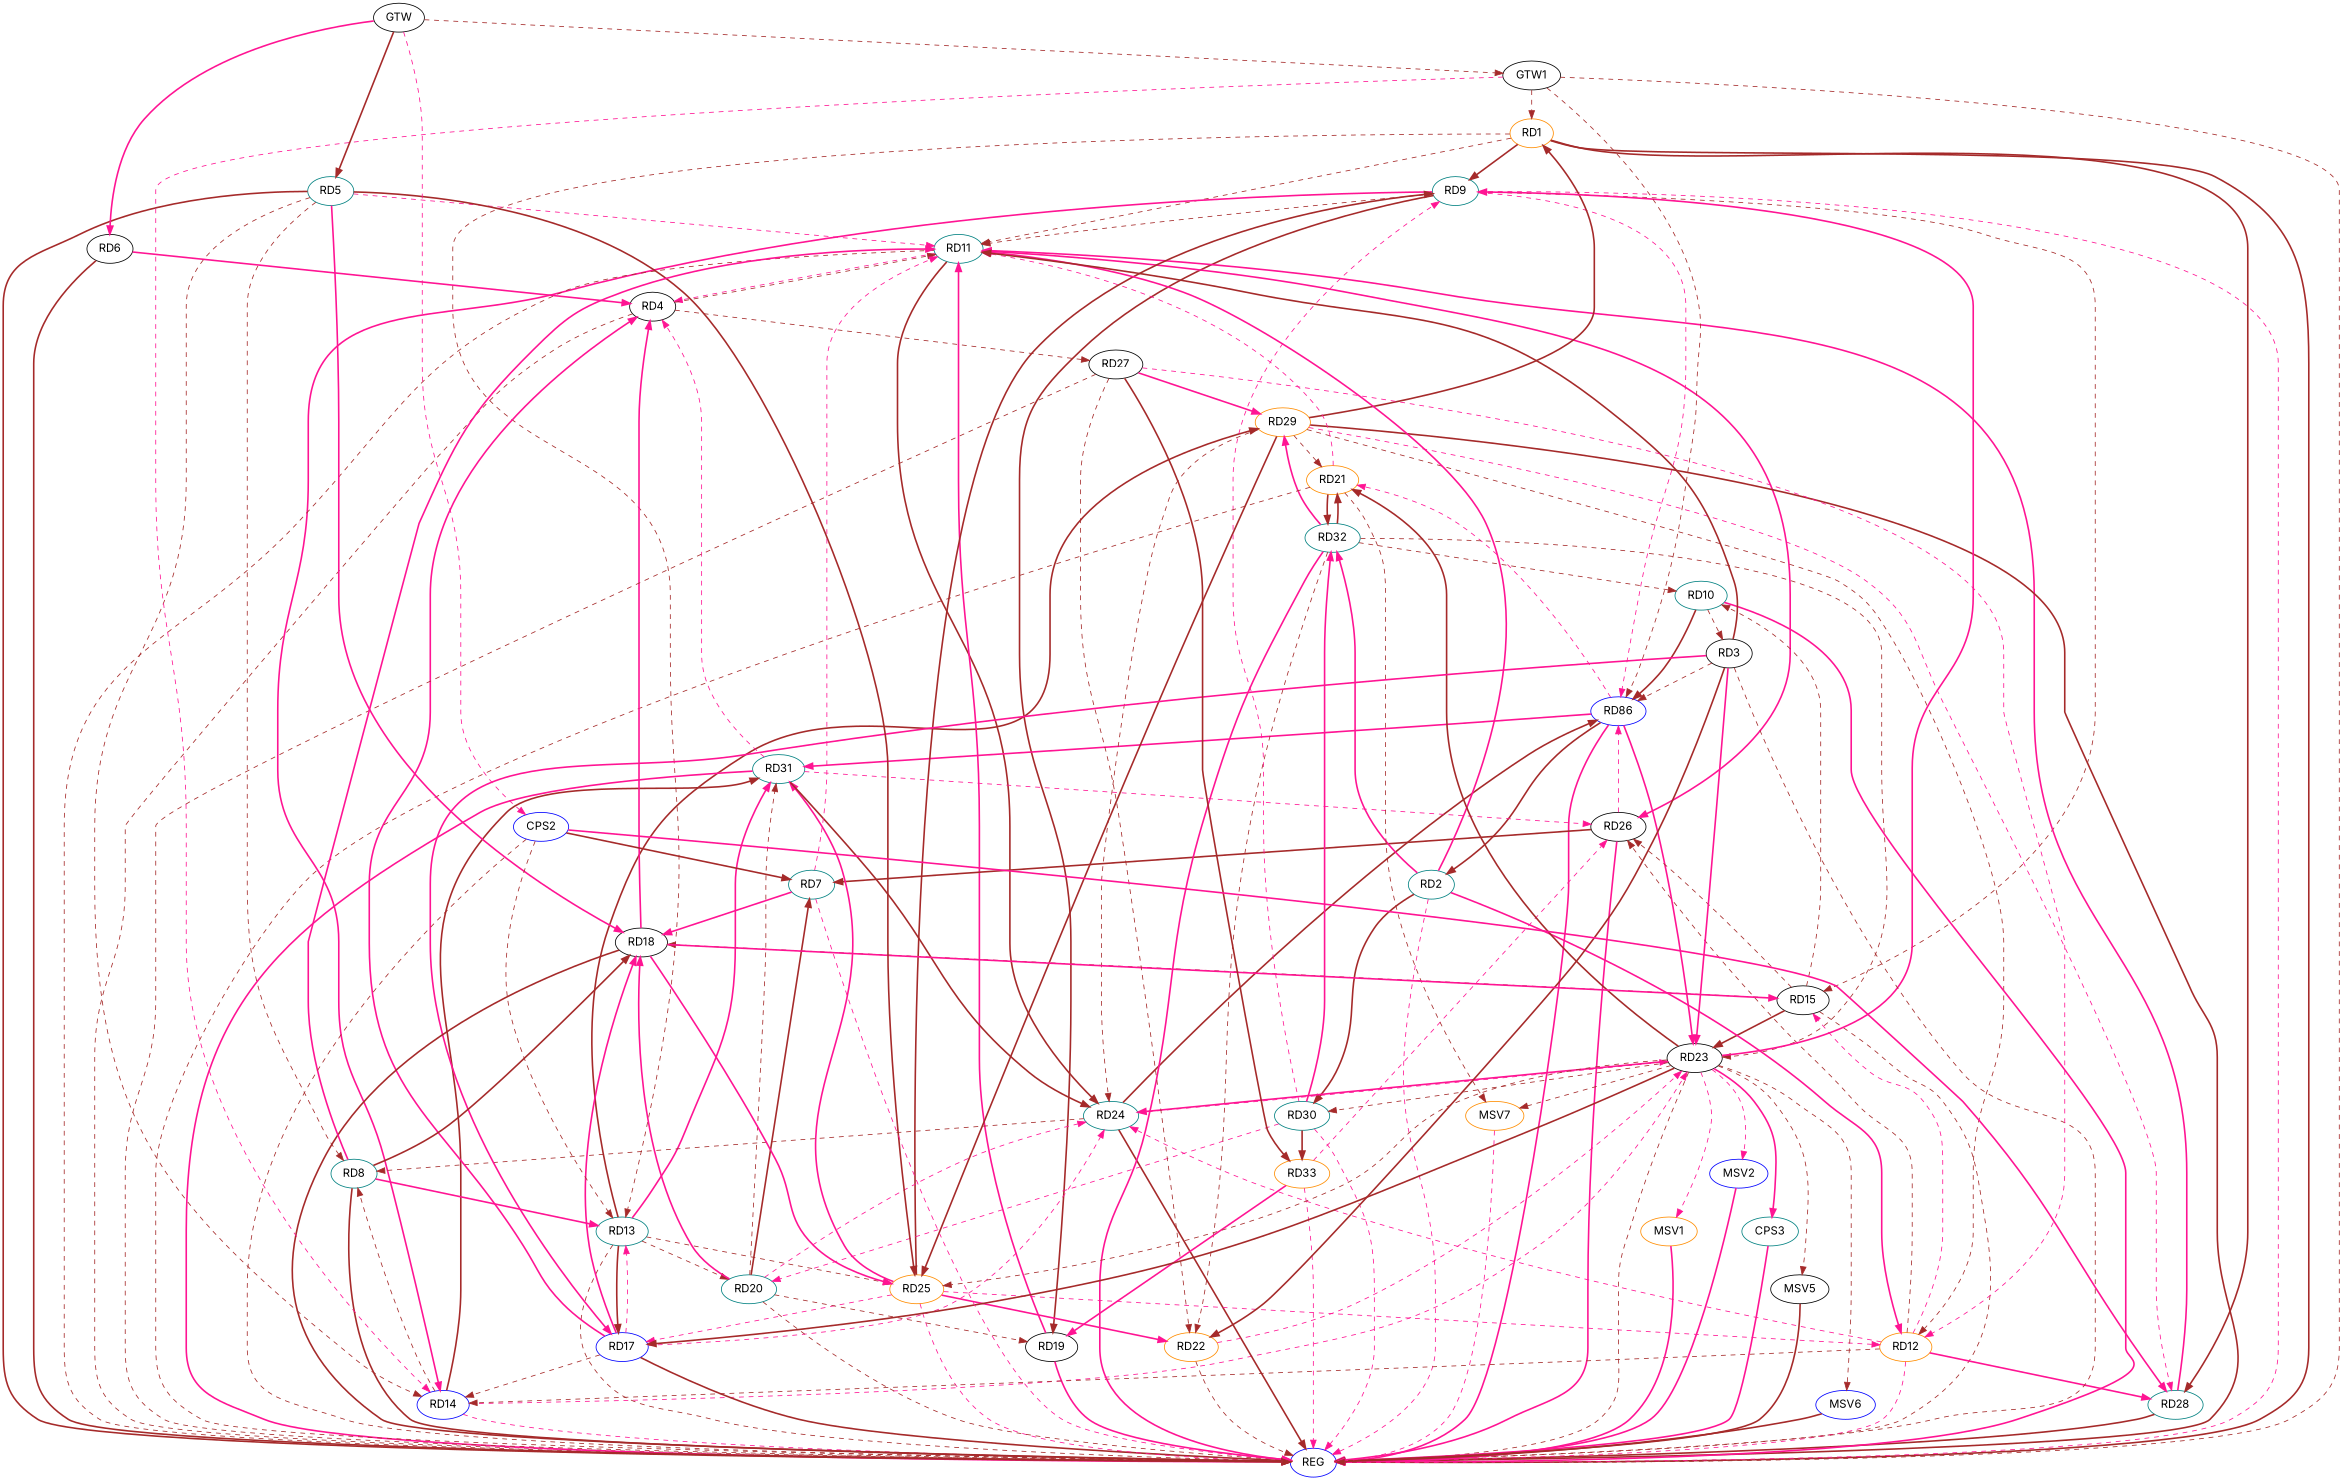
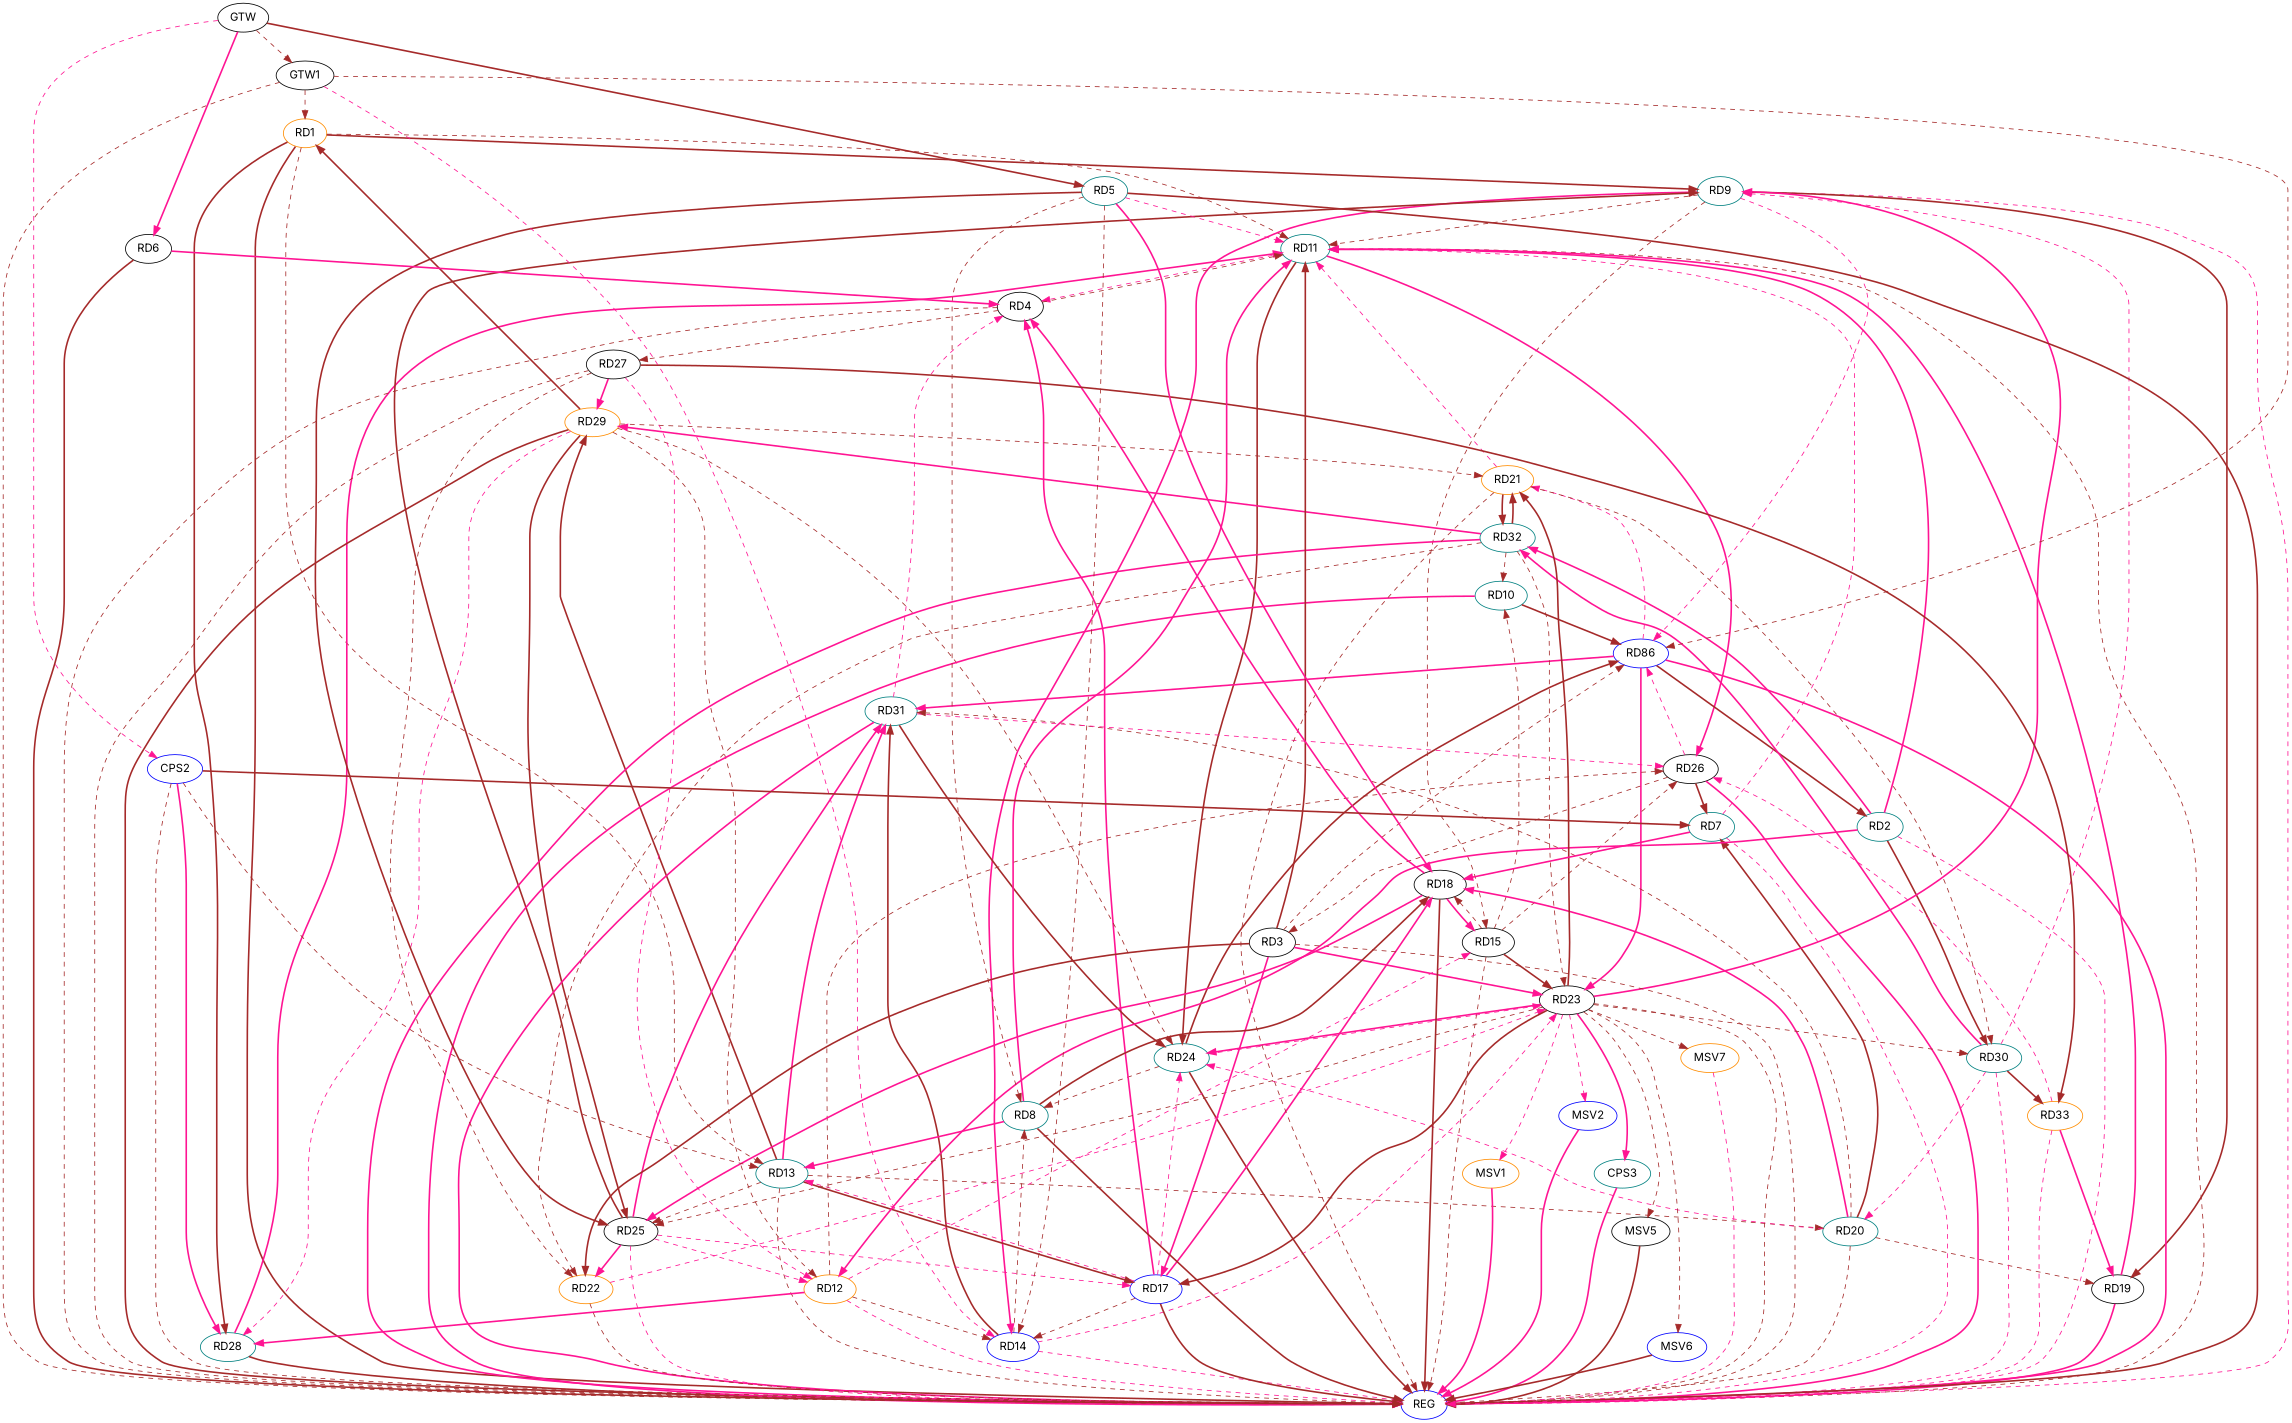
edge "RD10" -> "RD3": now "RD26" -> "RD3"
edge "RD21" -> "MSV7": now "RD21" -> "RD30"
edge "RD12" -> "RD24": removed
node "RD25": color darkorange -> black
